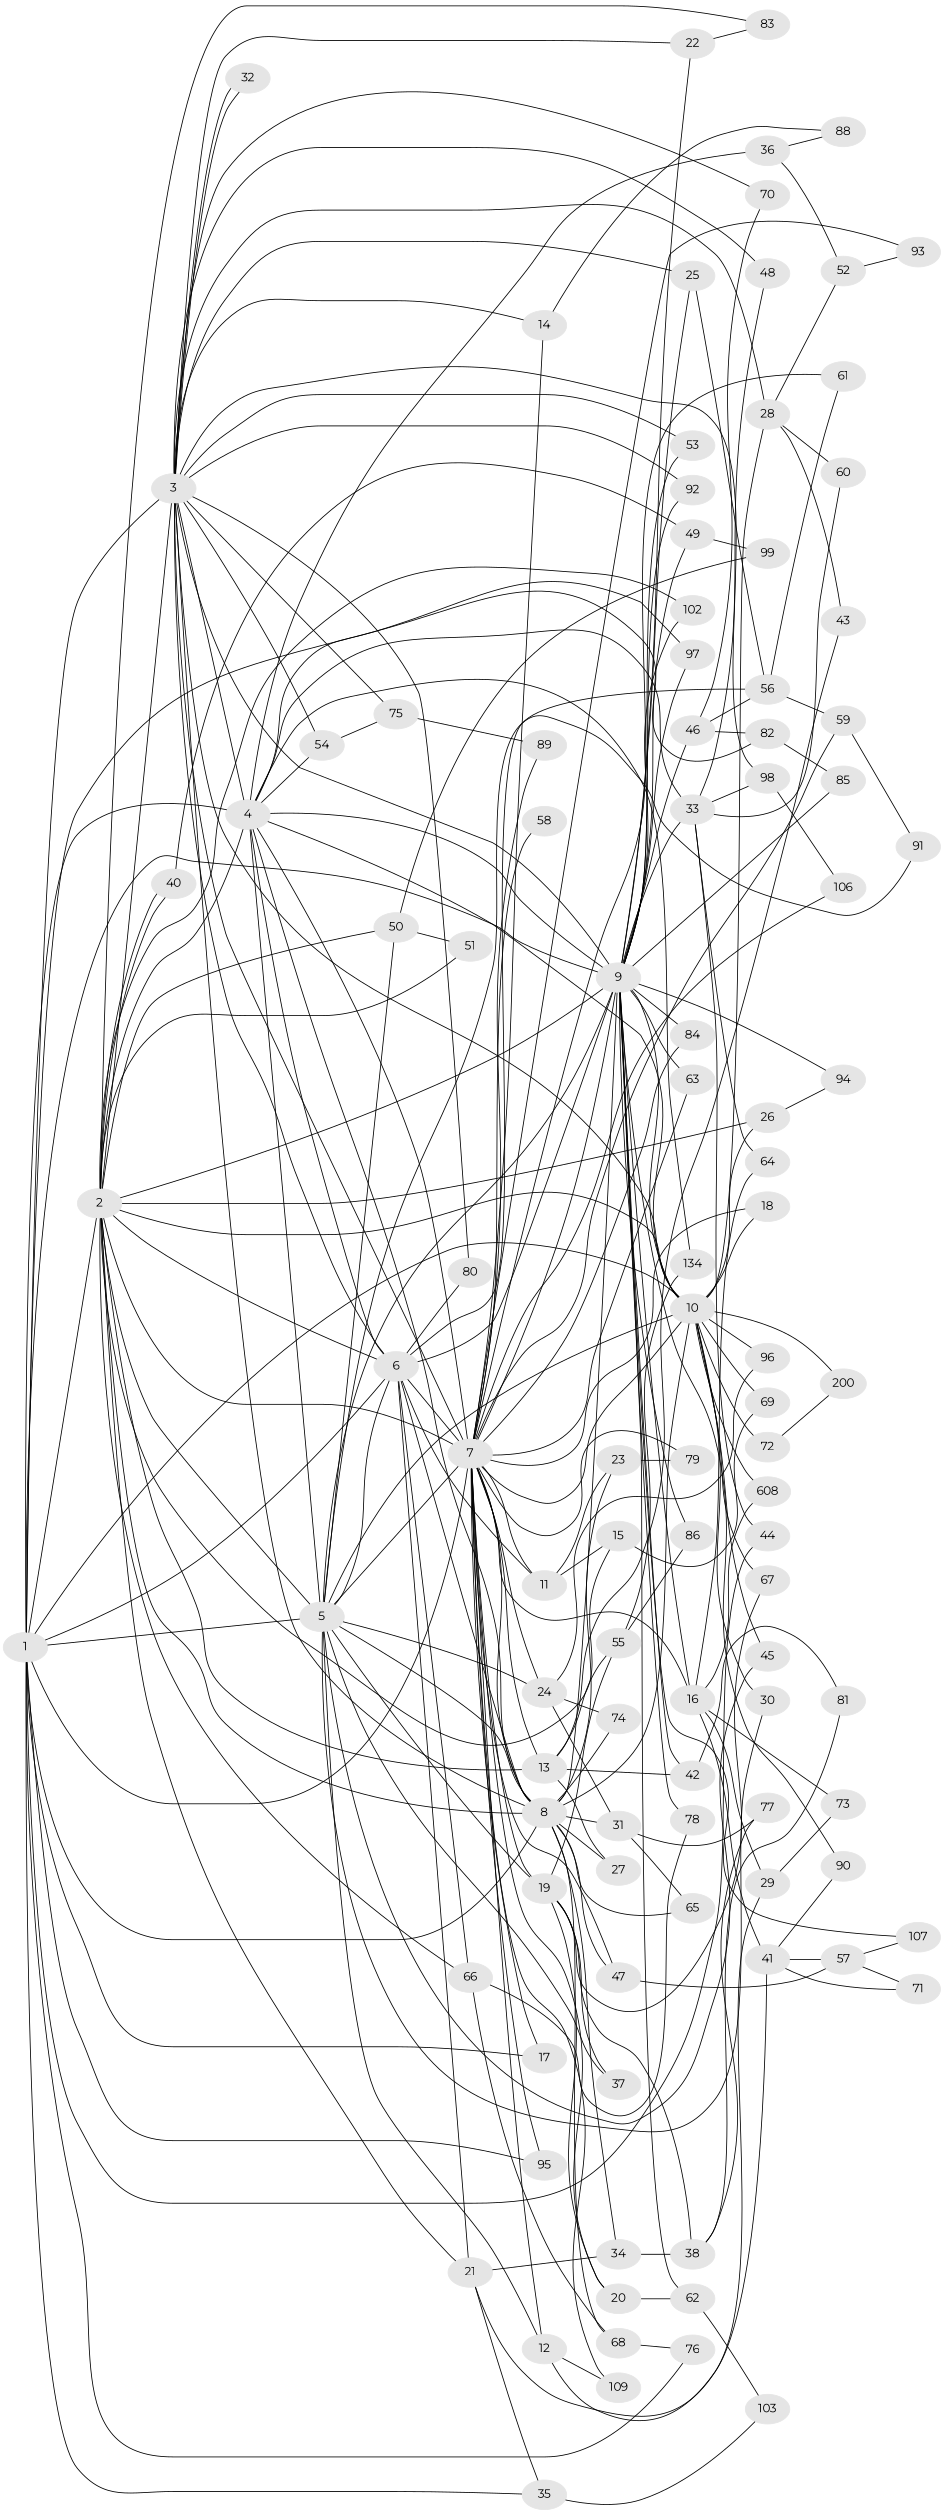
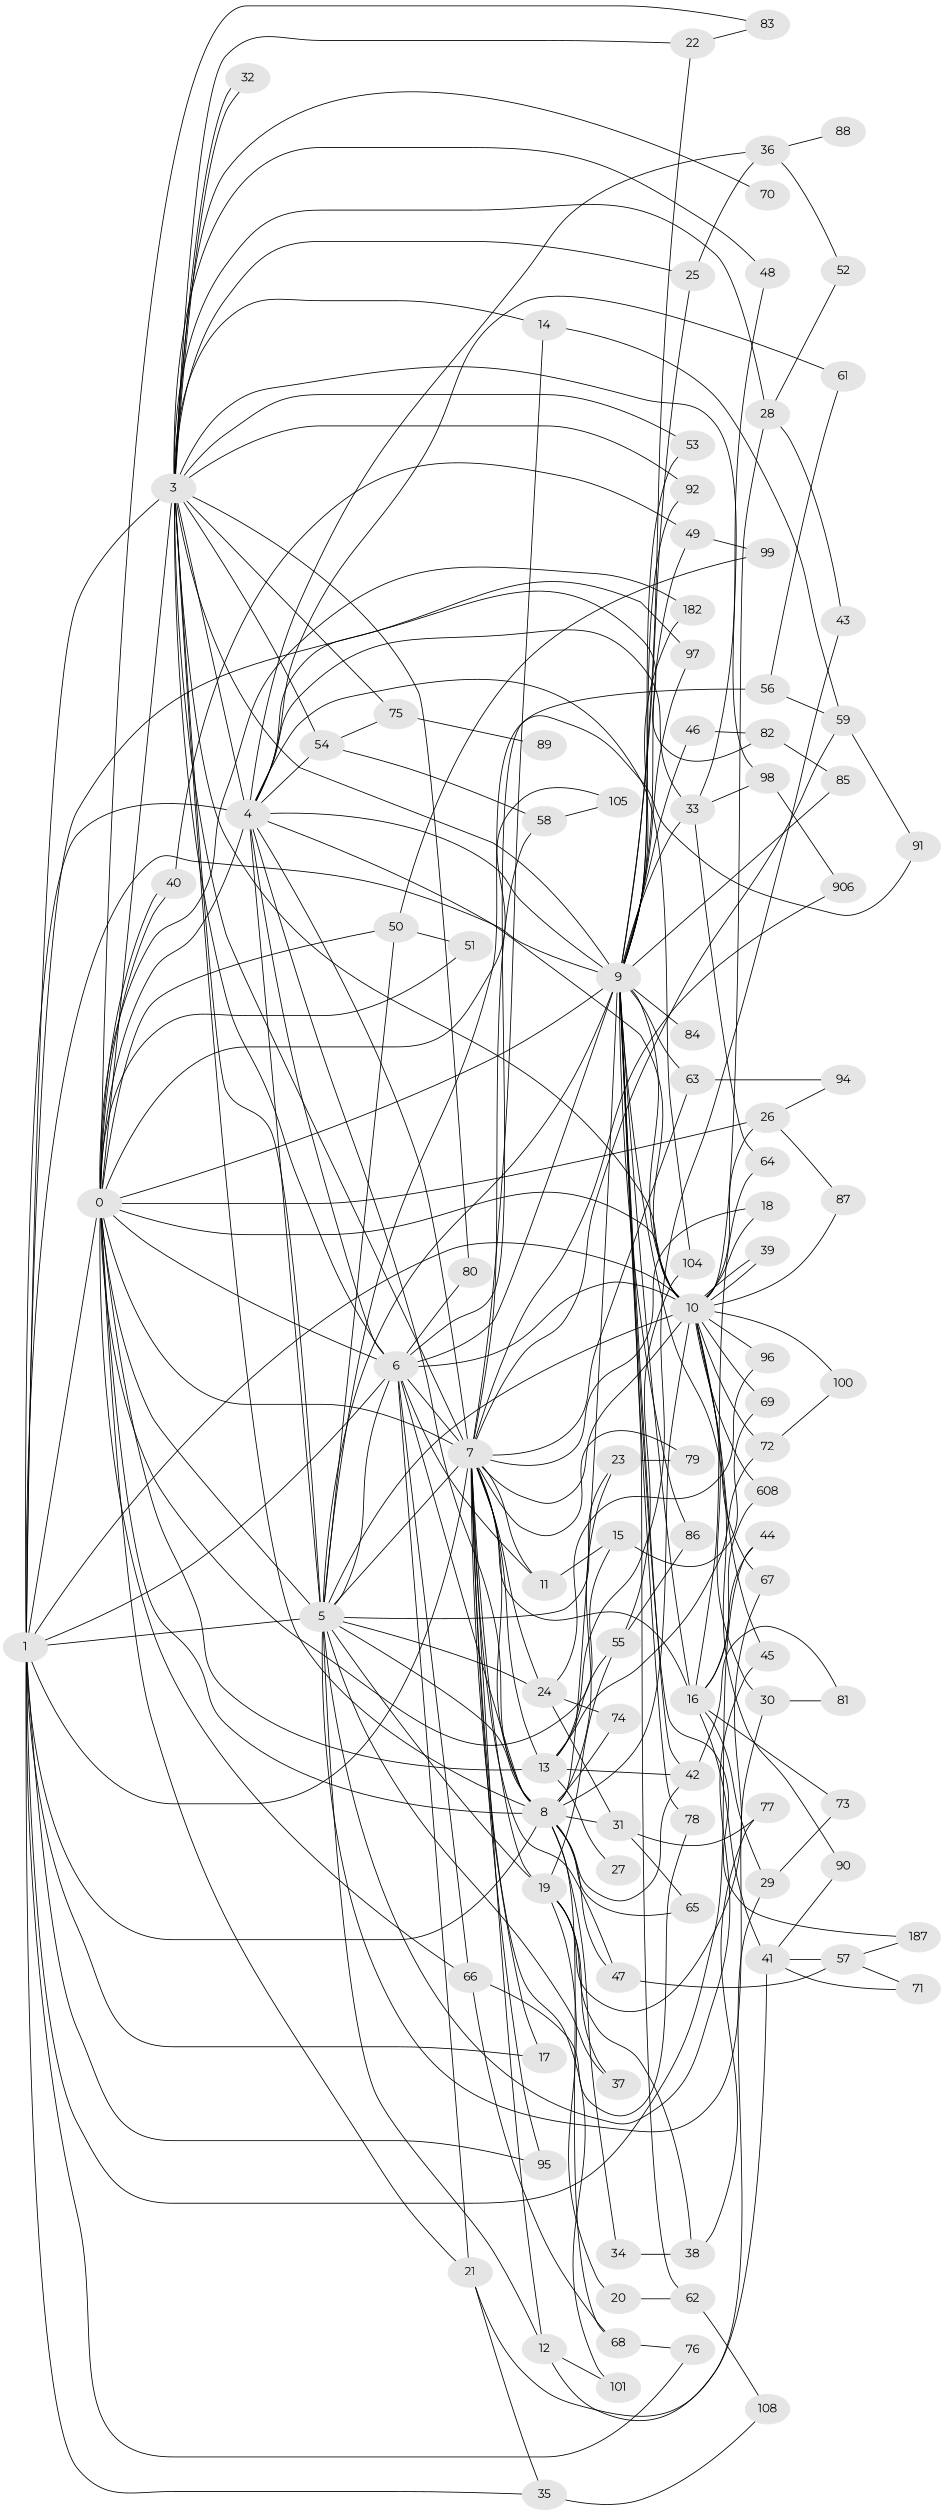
edge "88" -- "14": now "59" -- "14"
node "93": removed
edge "25" -- "56": now "25" -- "36"
edge "70" -- "46": removed
node "60": removed
node "102": label "102" -> "182"
edge "56" -- "46": removed
edge "54" -- "58": added
node "105": added
edge "61" -- "7": now "61" -- "4"
node "106": label "106" -> "906"
edge "9" -- "94": now "63" -- "94"
edge "3" -- "5": added
edge "89" -- "7": removed
edge "33" -- "44": now "16" -- "44"
node "87": added
node "2": label "2" -> "0"
edge "9" -- "7": removed
node "39": added
node "134": label "134" -> "104"
edge "84" -- "7": removed
edge "10" -- "6": added
node "200": label "200" -> "100"
edge "23" -- "11": now "23" -- "5"
edge "72" -- "13": added
edge "8" -- "27": now "8" -- "42"
edge "7" -- "20": removed
node "107": label "107" -> "187"
edge "81" -- "38": now "81" -- "30"
edge "34" -- "21": removed
node "109": label "109" -> "101"
node "103": label "103" -> "108"
